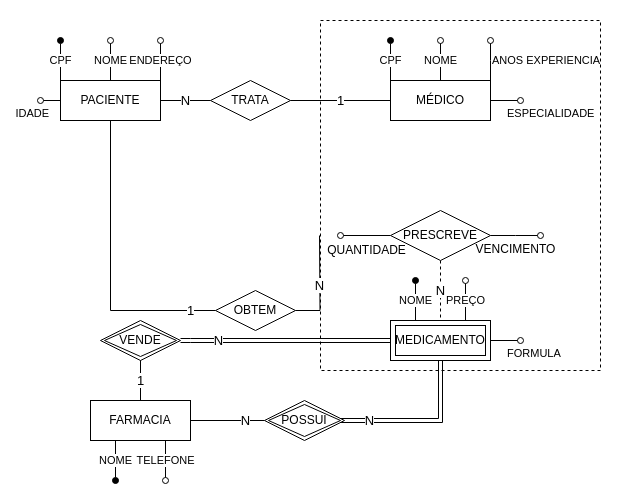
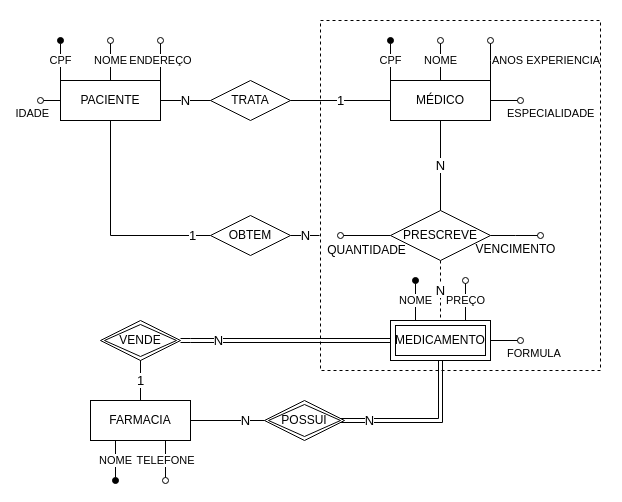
edge "MÉDICO" -- "PRESCREVE": added, label "N"
node "OBTEM": moved (256, 311) -> (251, 236)
